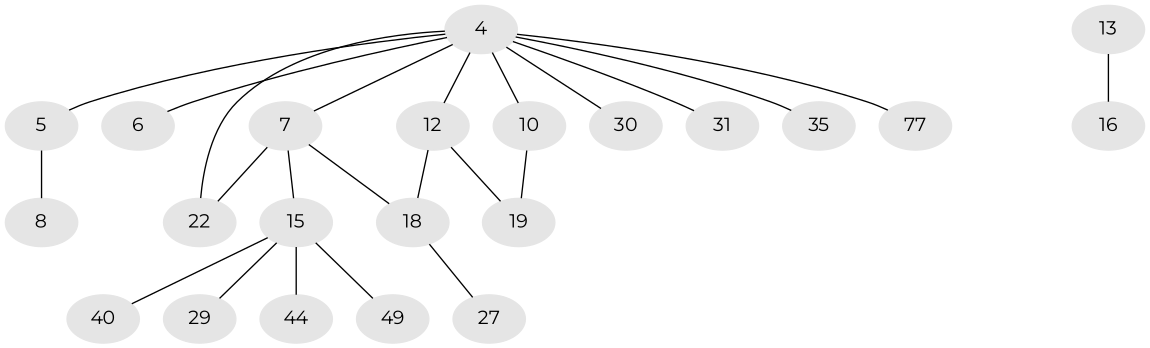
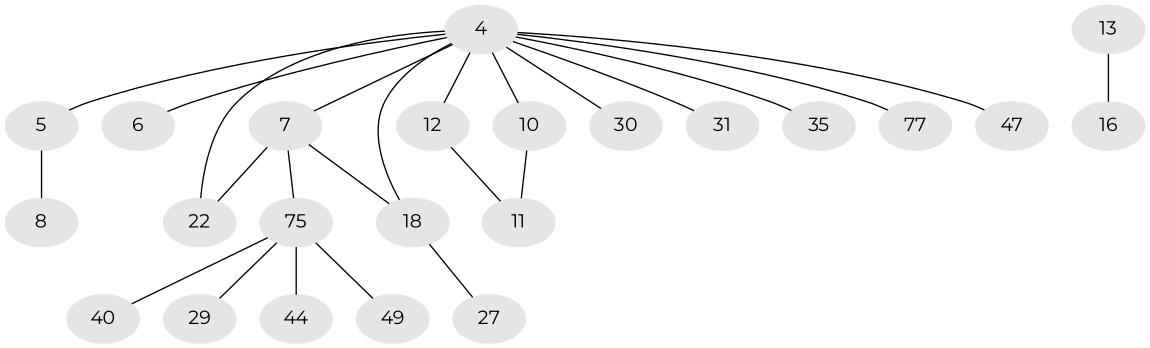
node "47": added
edge "12" -- "18": now "4" -- "18"
node "15": label "15" -> "75"
node "19": label "19" -> "11"
